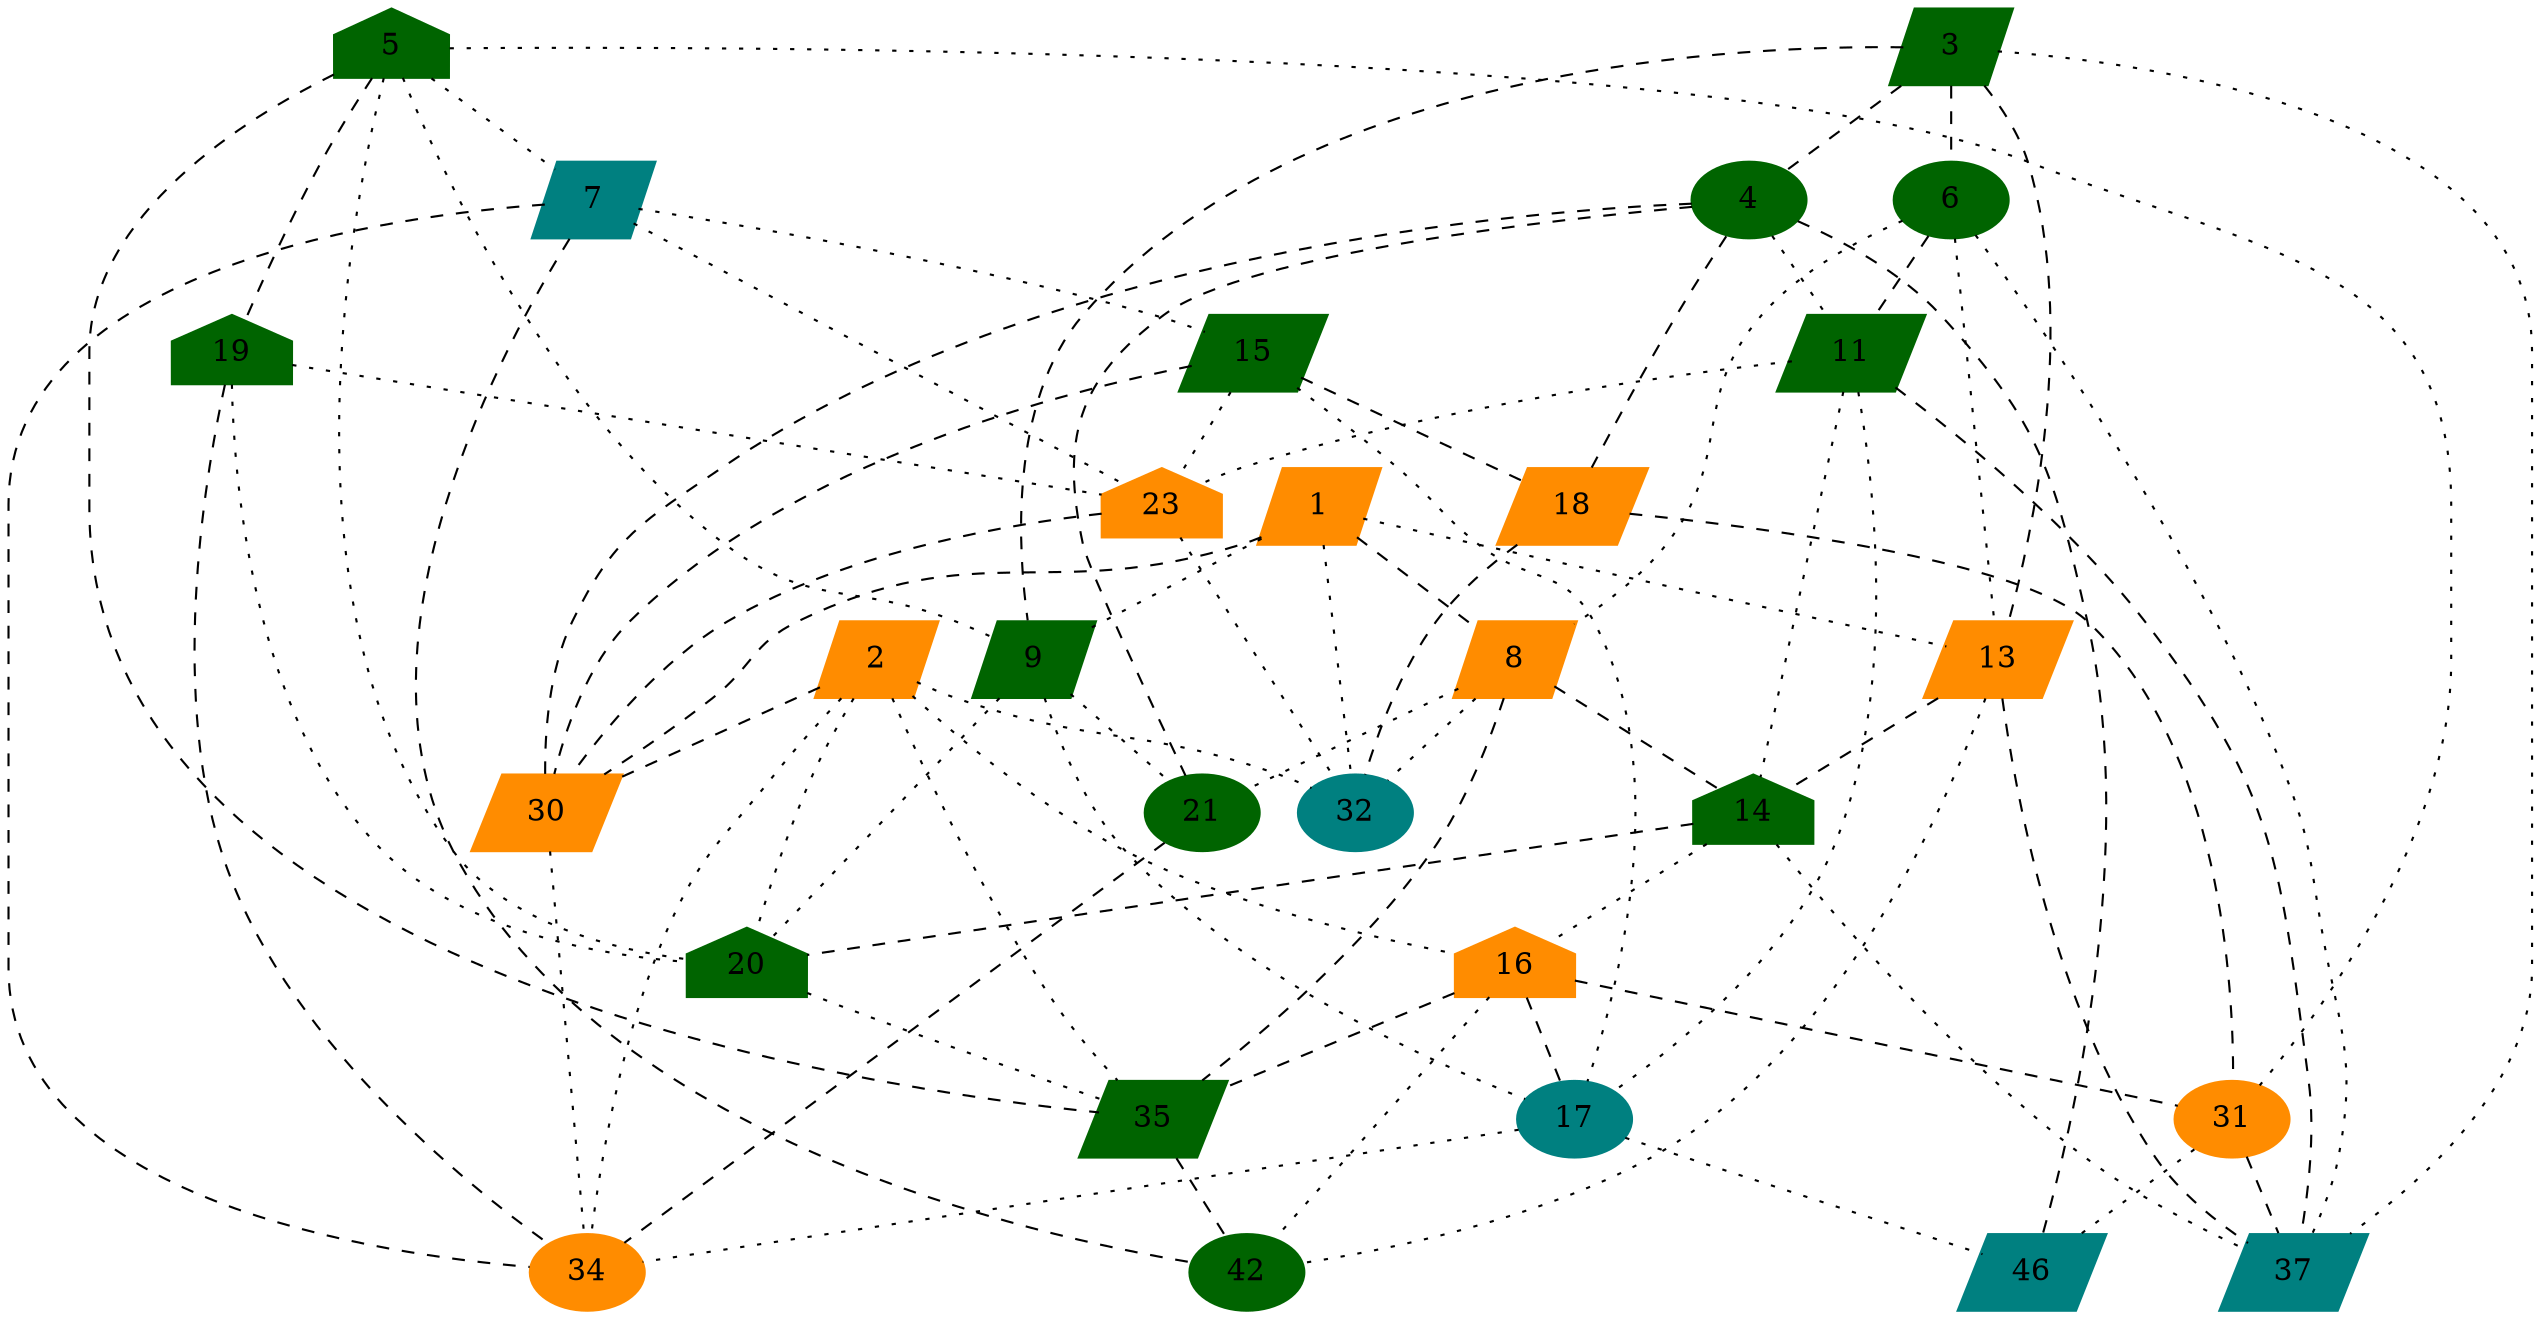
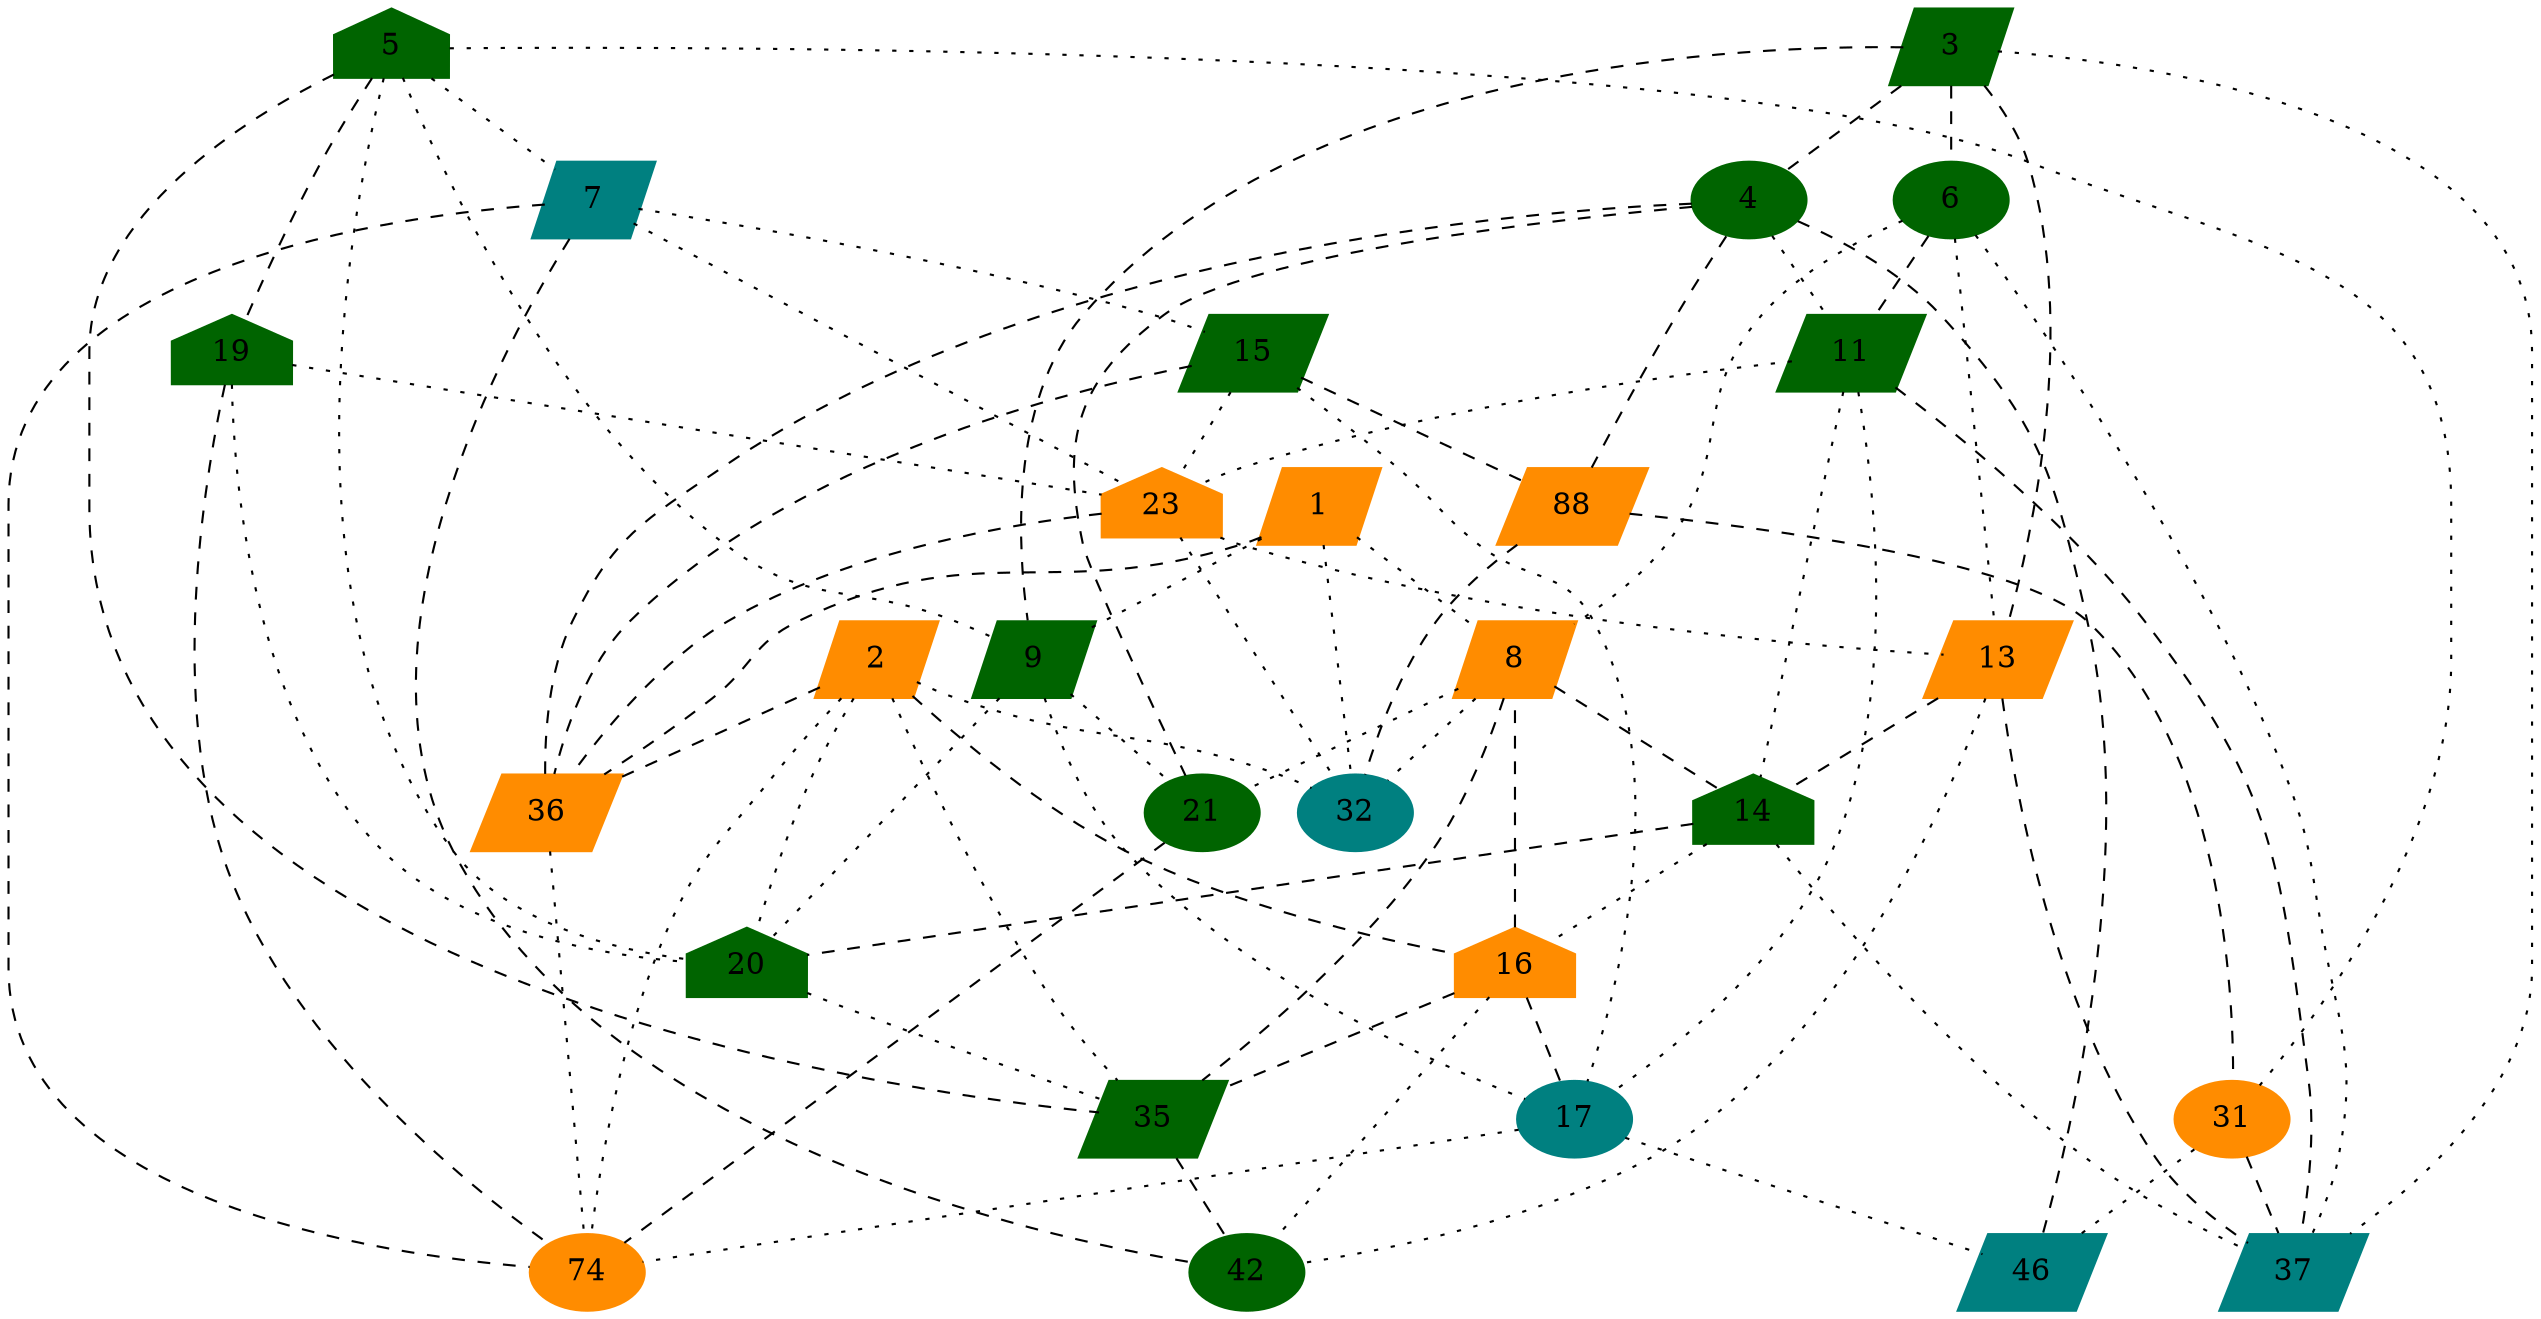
node "18": label "18" -> "88"
edge "1" -- "8": style dashed -> dotted
edge "1" -- "13": now "23" -- "13"
node "30": label "30" -> "36"
edge "2" -- "16": style dotted -> dashed
edge "16" -- "31": now "16" -- "8"
node "34": label "34" -> "74"
